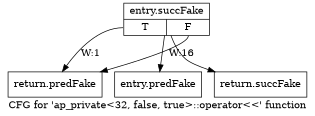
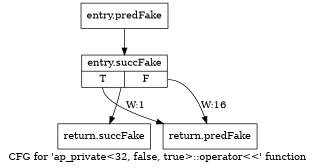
edge "entry.succFake" -> "entry.predFake": reversed
